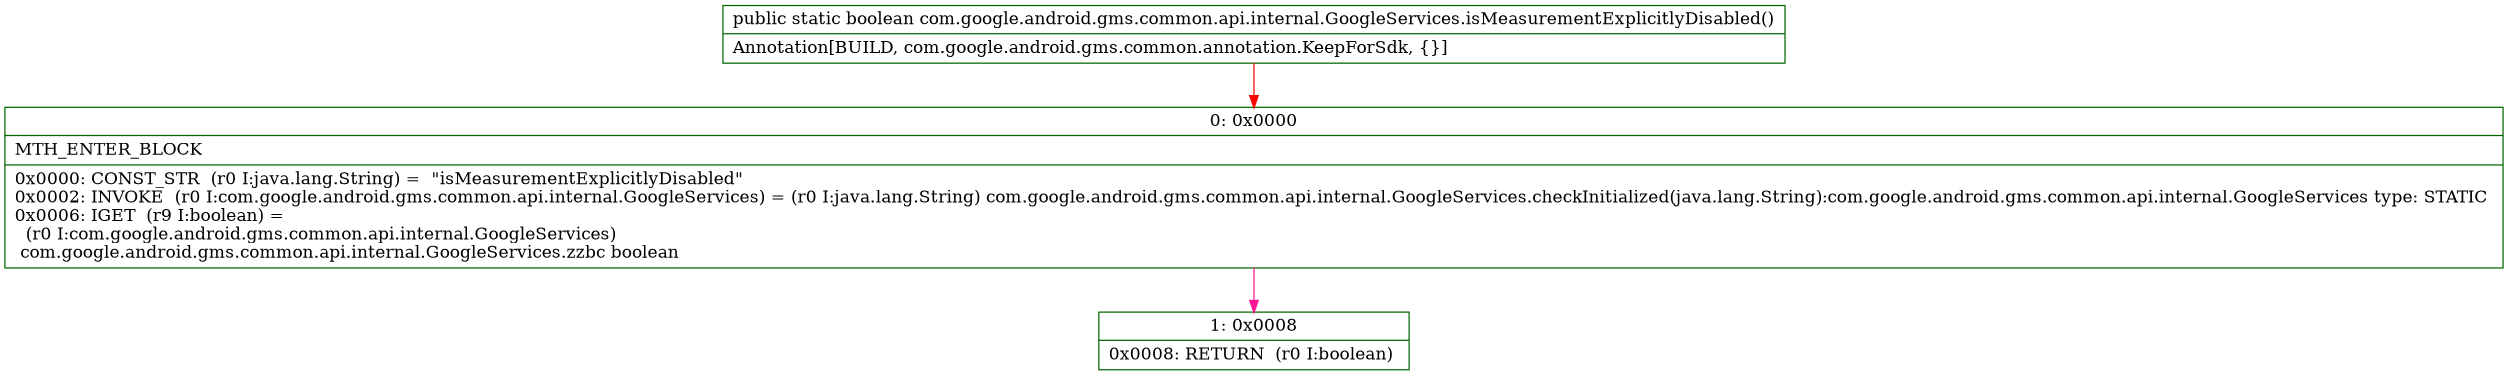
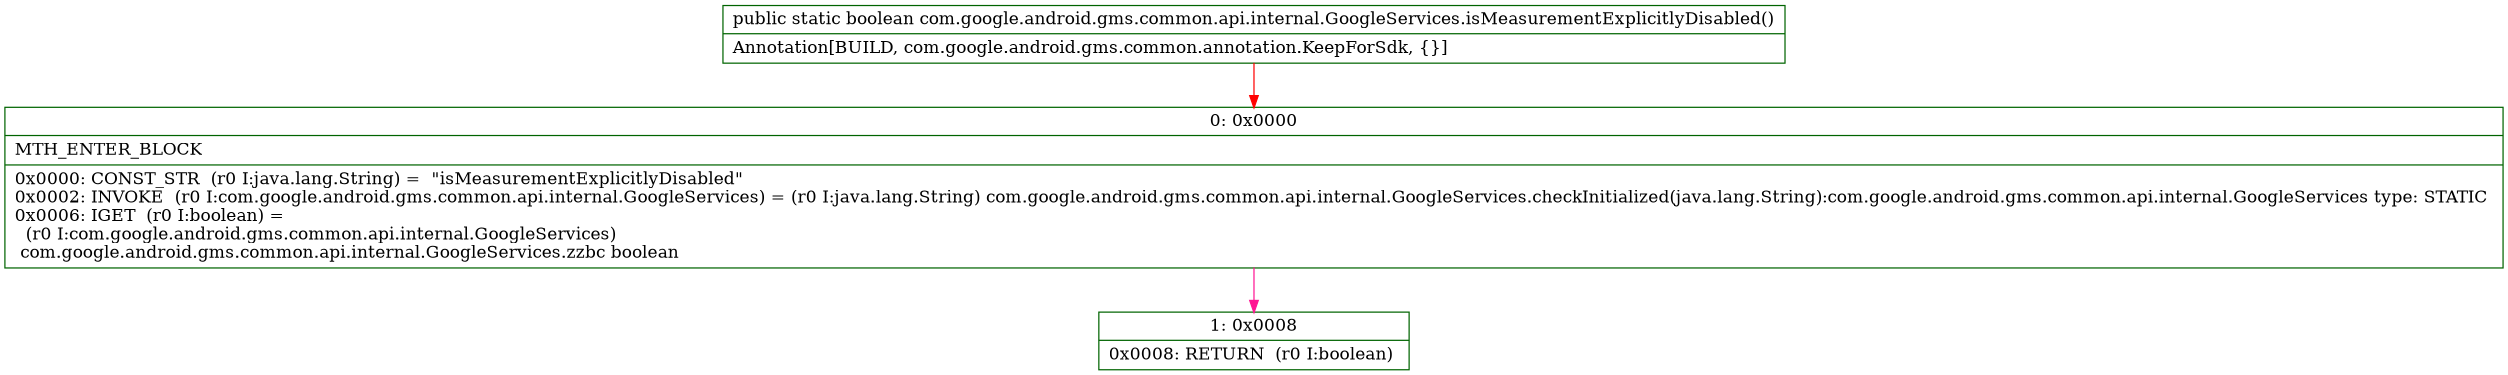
node "0: 0x0000": text "0x0006: IGET  (r9 I:boolean) =" -> "0x0006: IGET  (r0 I:boolean) ="
